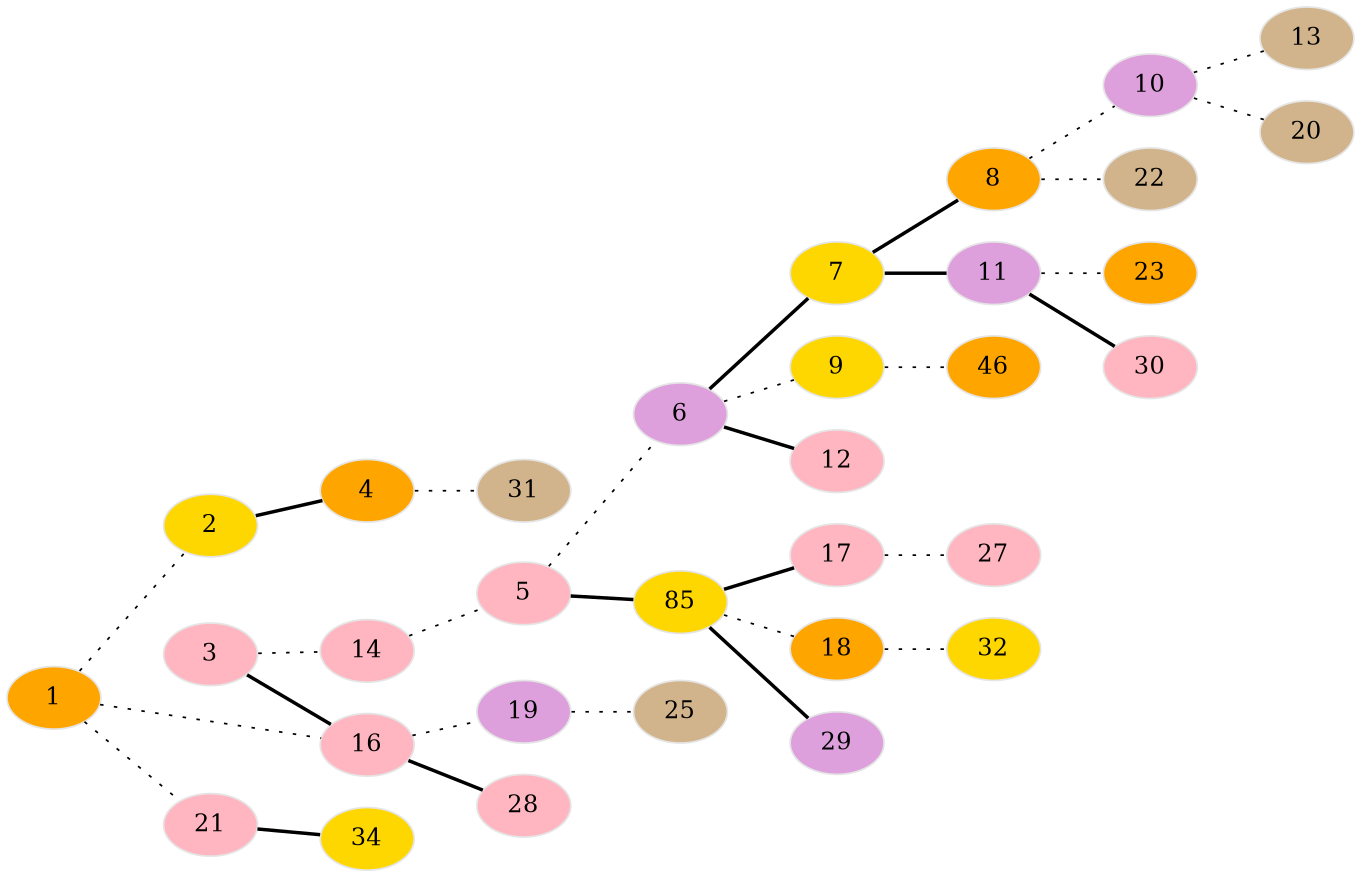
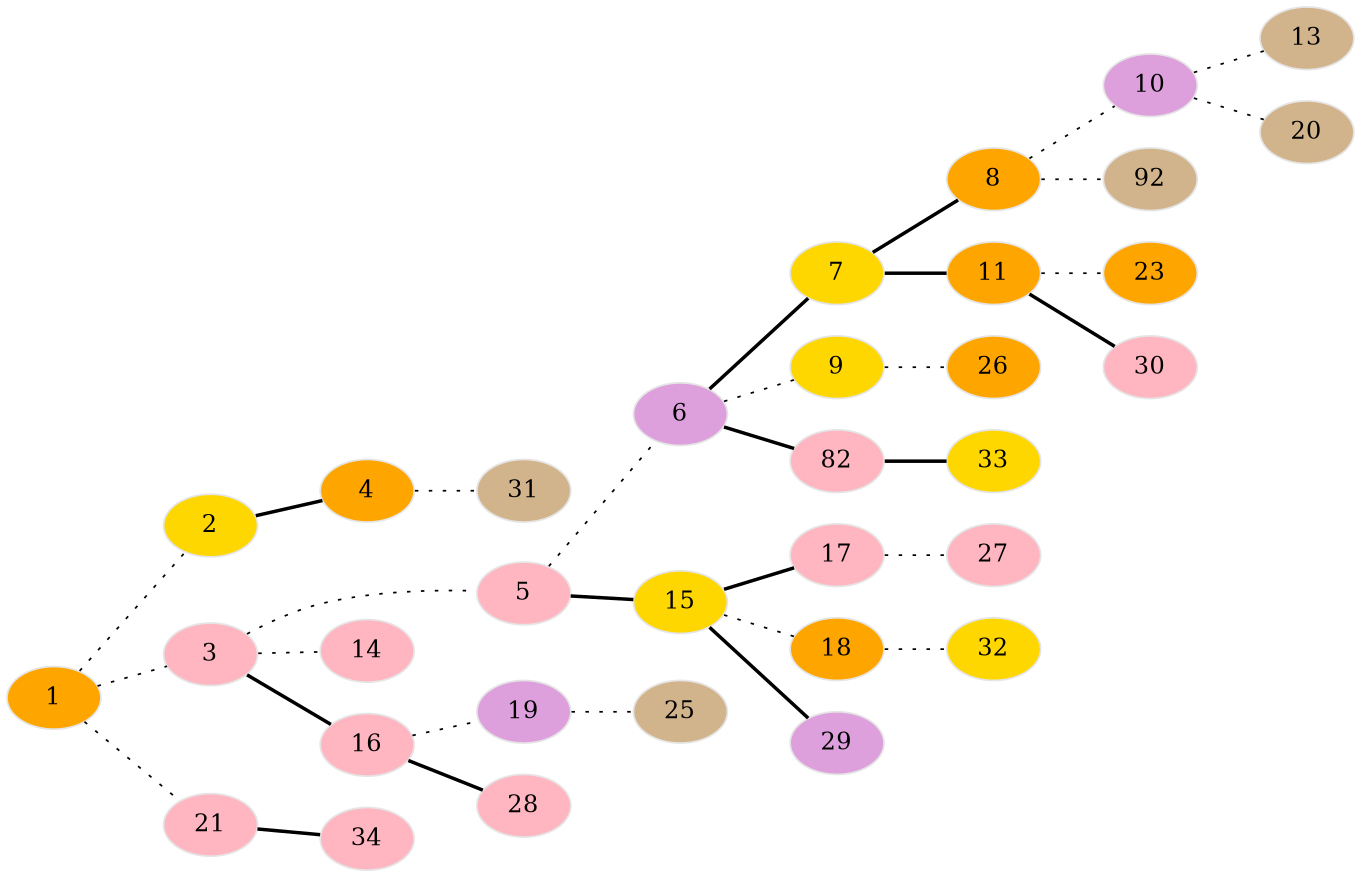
node "22": label "22" -> "92"
node "11": fillcolor plum -> orange
node "46": label "46" -> "26"
node "12": label "12" -> "82"
node "33": added
node "85": label "85" -> "15"
edge "5" -- "14": now "5" -- "3"
edge "1" -- "16": now "1" -- "3"
node "34": fillcolor gold -> lightpink
